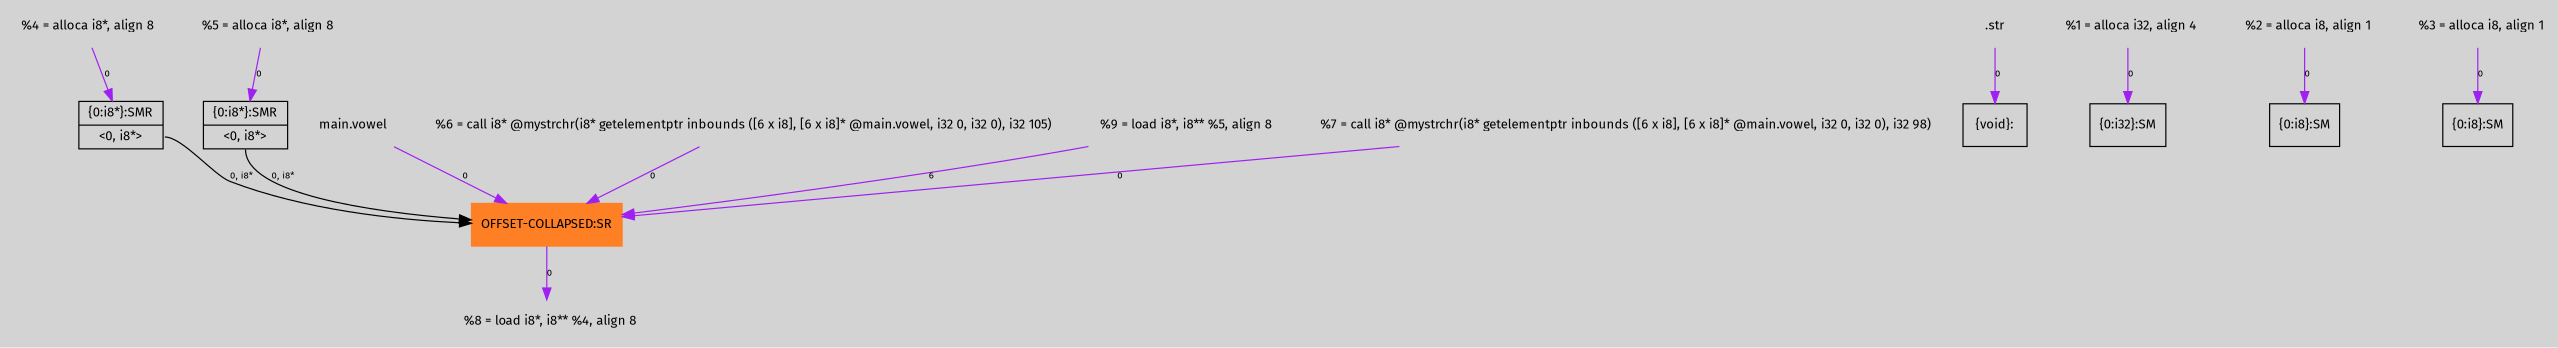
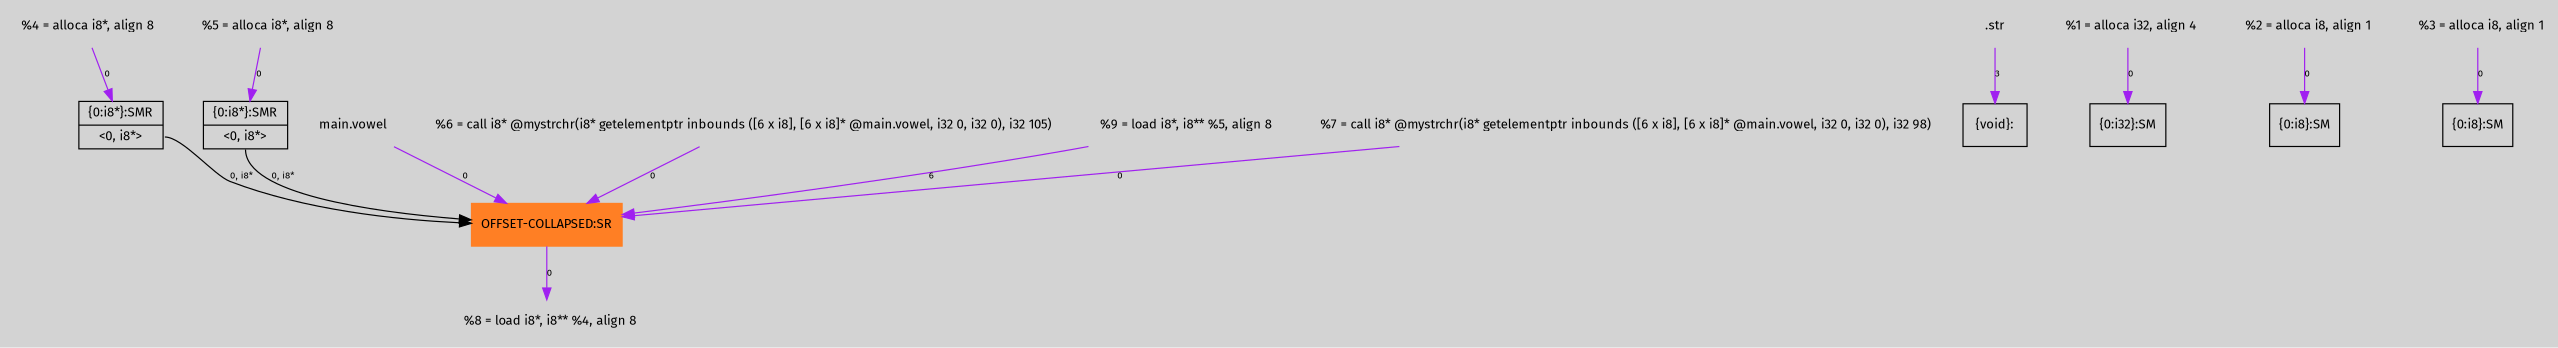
edge ".str" -> "{void}:": label "0" -> "3"
